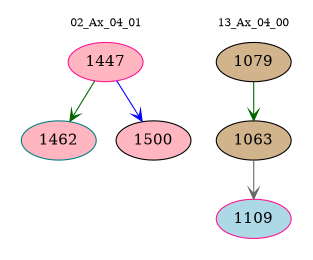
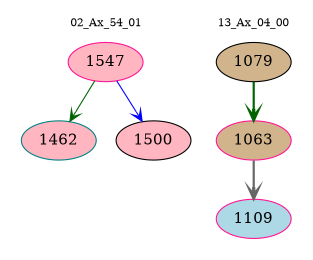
cluster "02_Ax_04_01": label "02_Ax_04_01" -> "02_Ax_54_01"
node "1447": label "1447" -> "1547"
edge "1079" -> "1063": style solid -> bold
node "1063": color black -> deeppink
edge "1063" -> "1109": style solid -> bold
